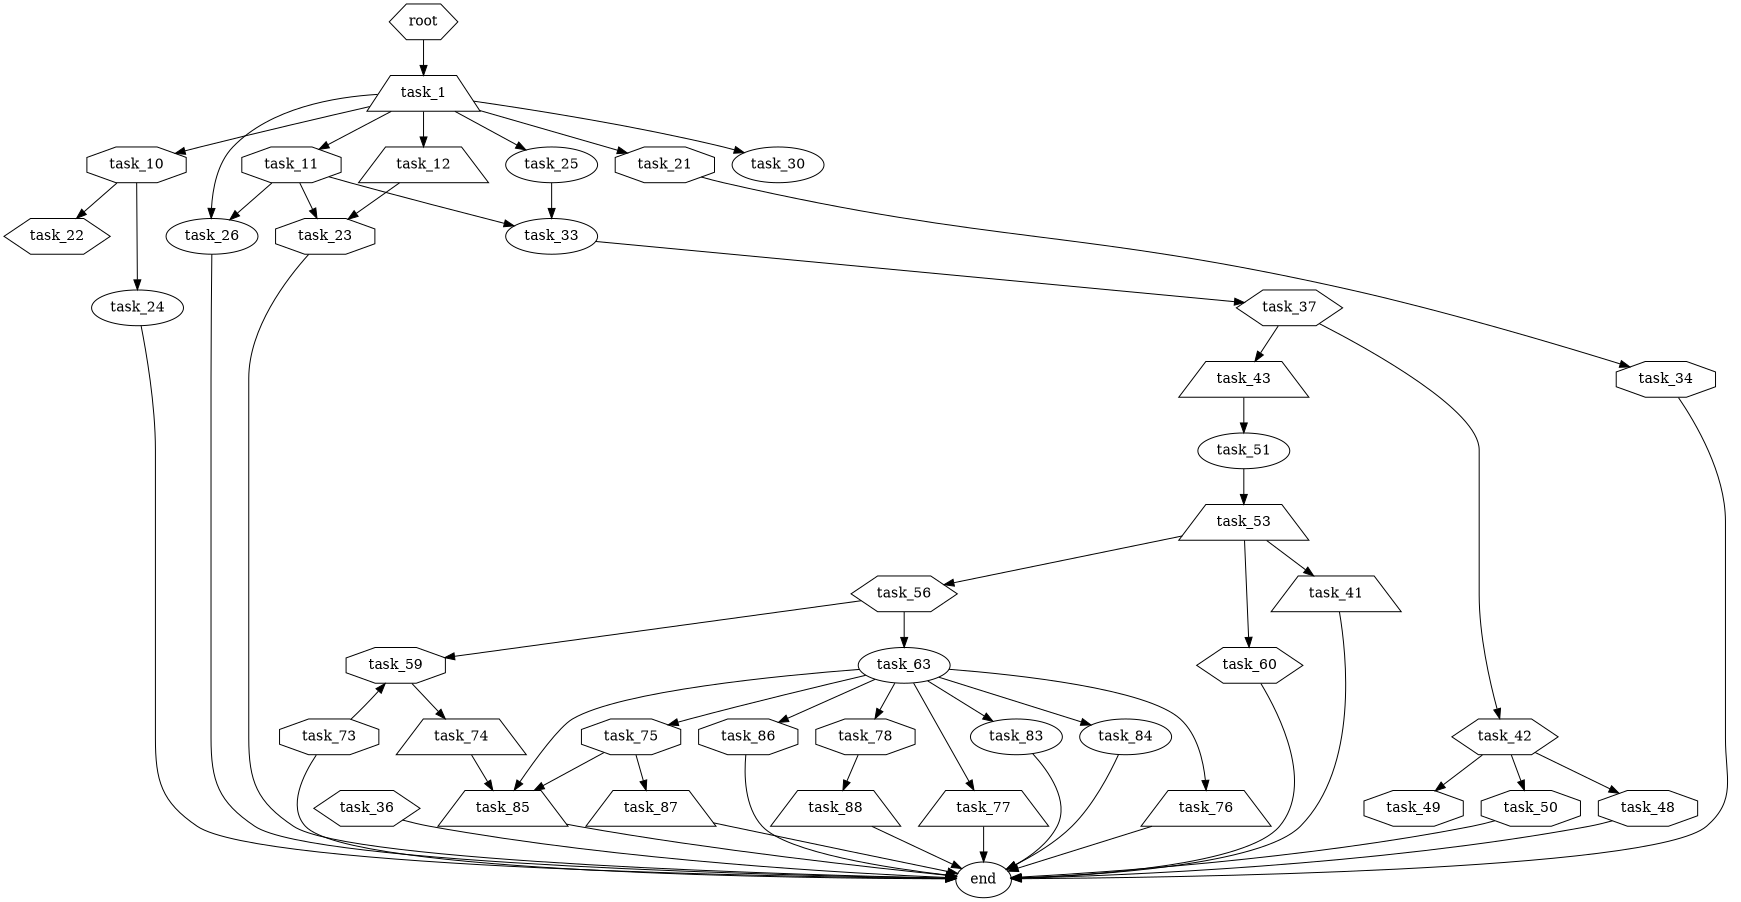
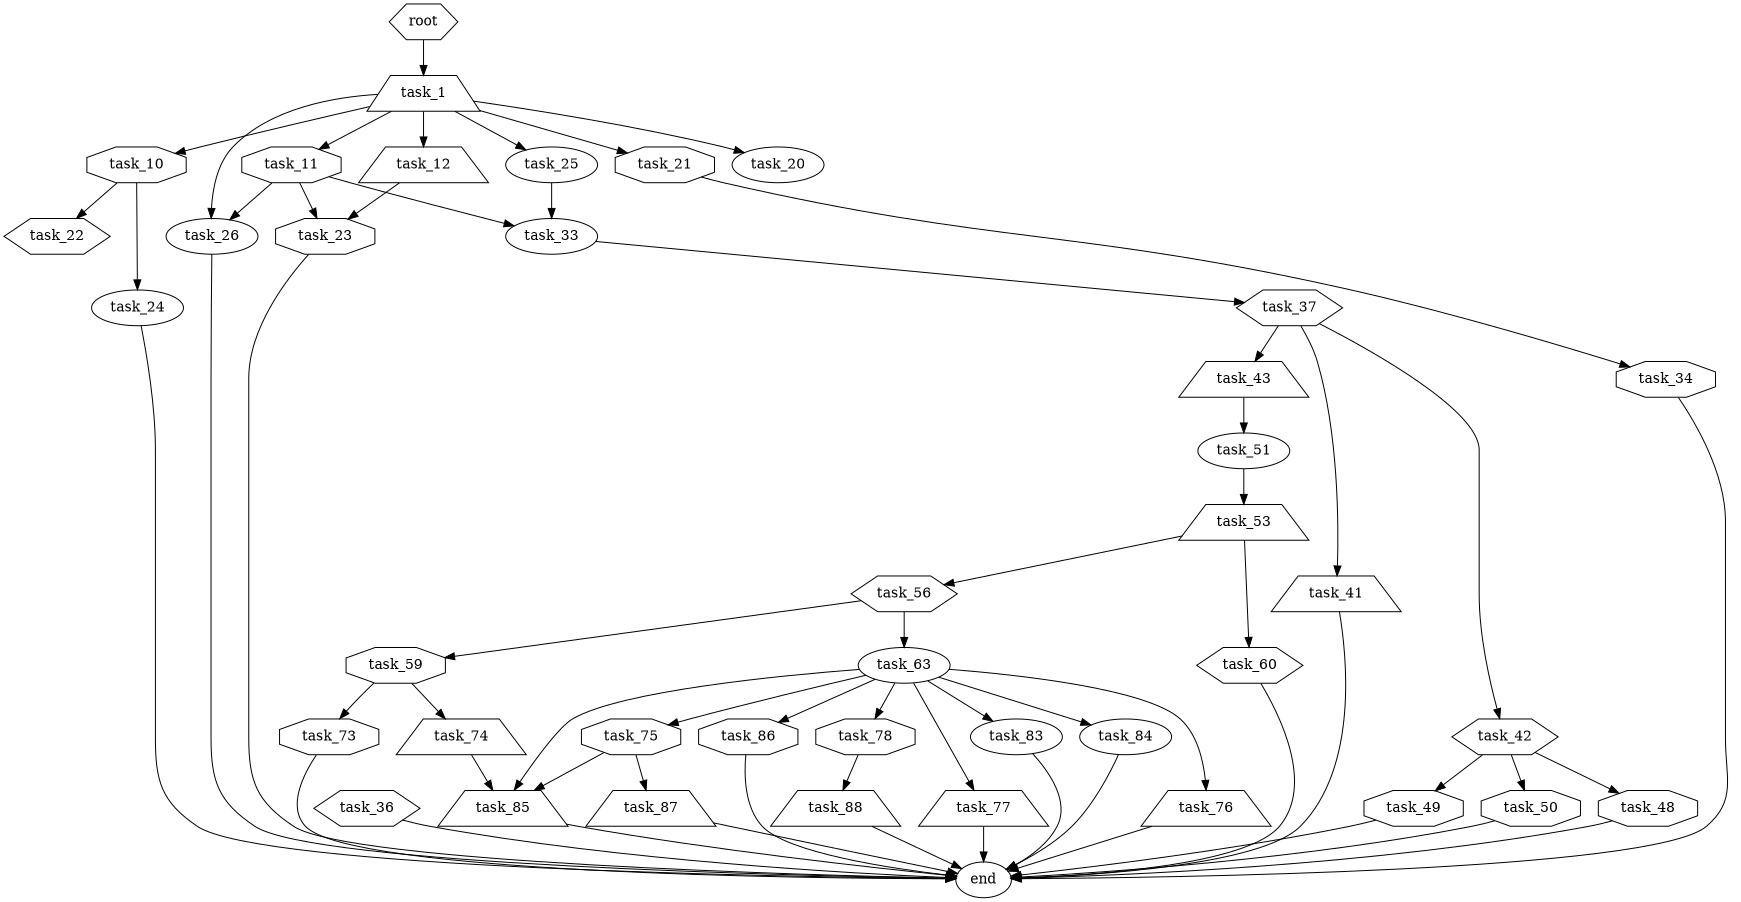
node "task_30": label "task_30" -> "task_20"
edge "task_53" -> "task_41": now "task_37" -> "task_41"
edge "task_73" -> "task_59": reversed
edge "task_49" -> "end": added
